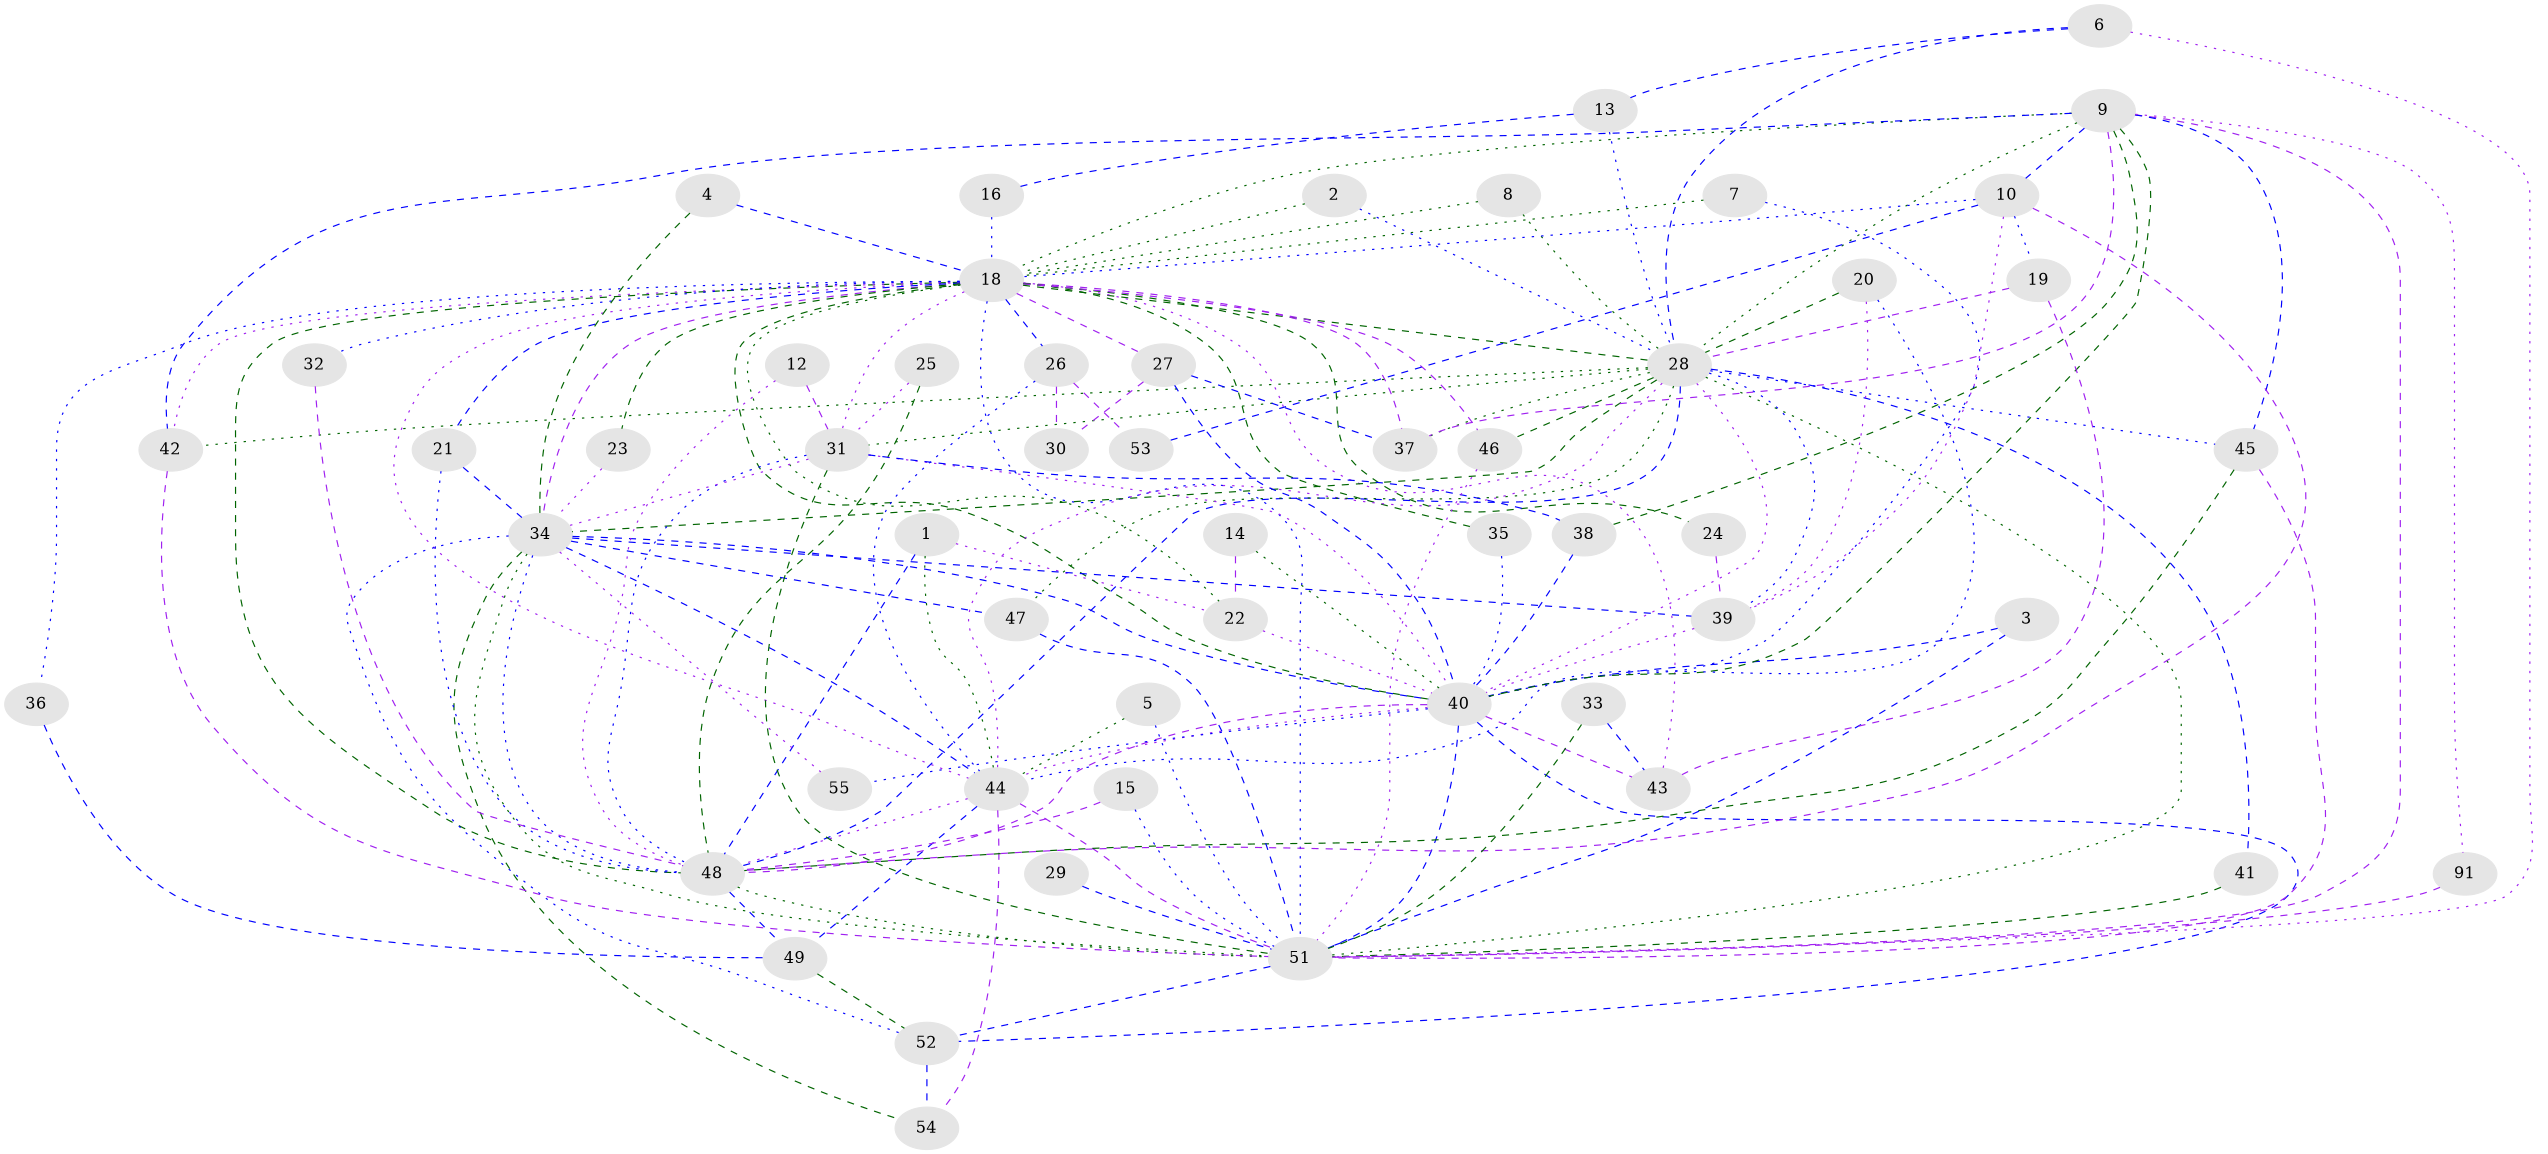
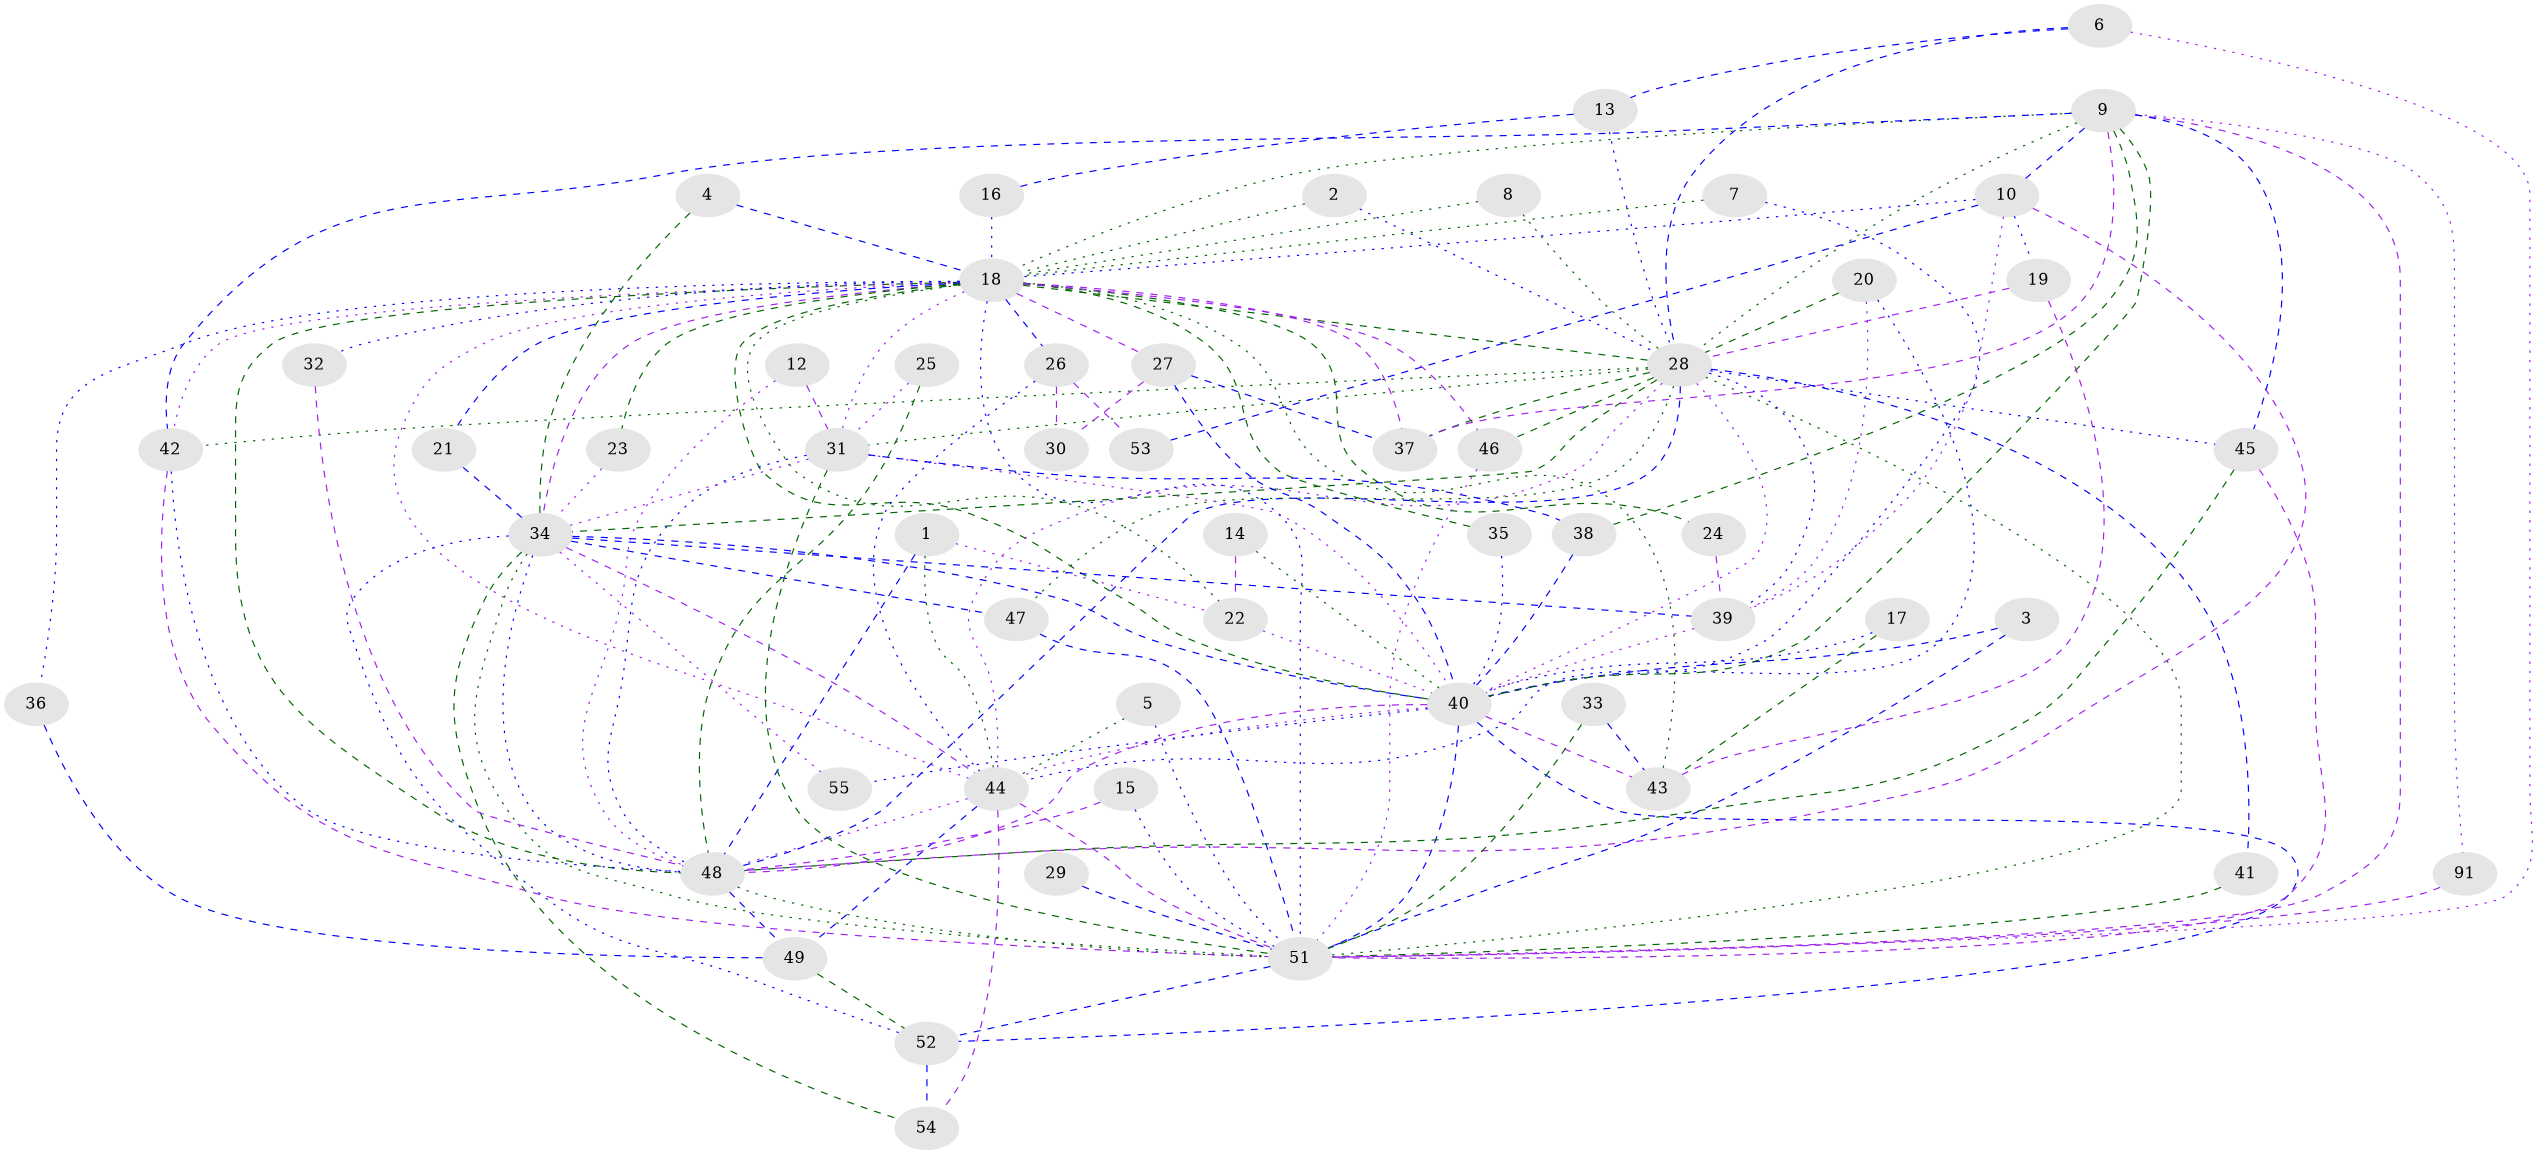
edge "28" -- "37": style dotted -> dashed
edge "18" -- "43": color purple -> darkgreen
node "17": added
edge "34" -- "44": color blue -> purple
edge "21" -- "48": now "42" -- "48"
